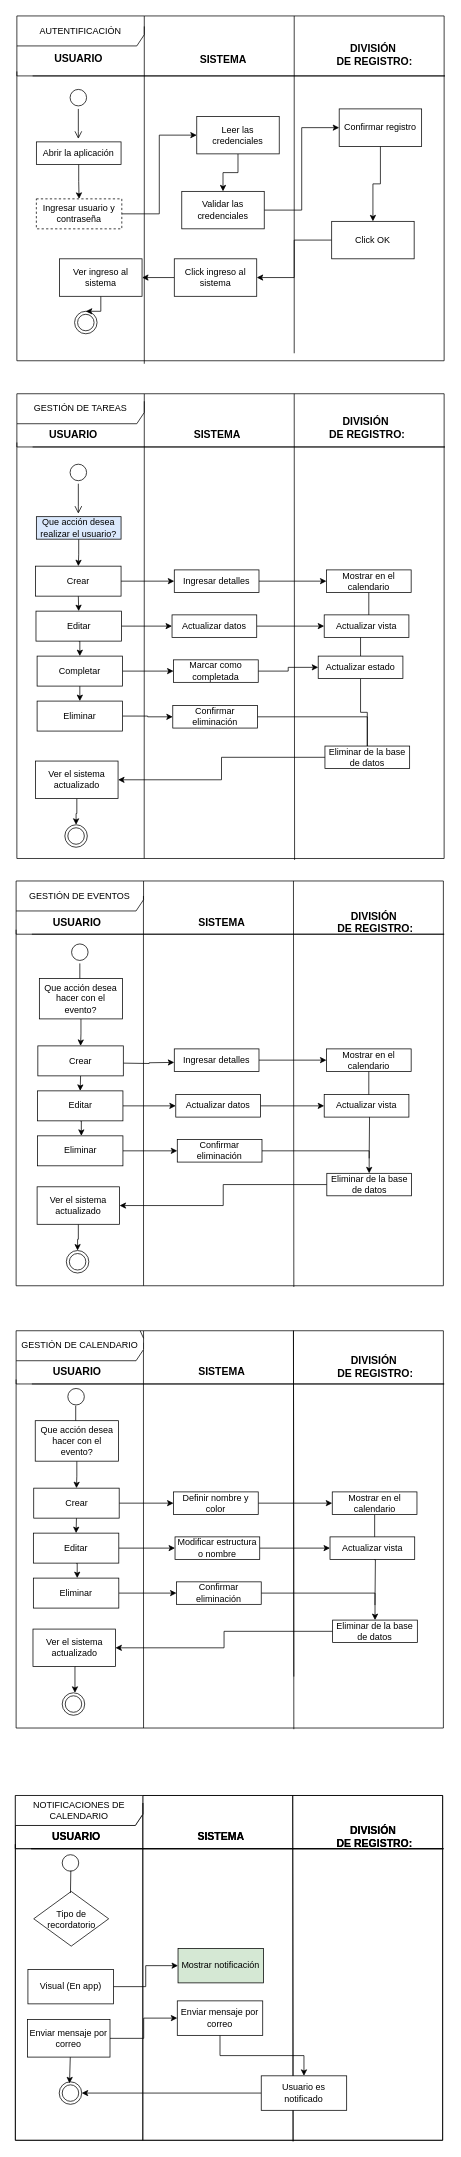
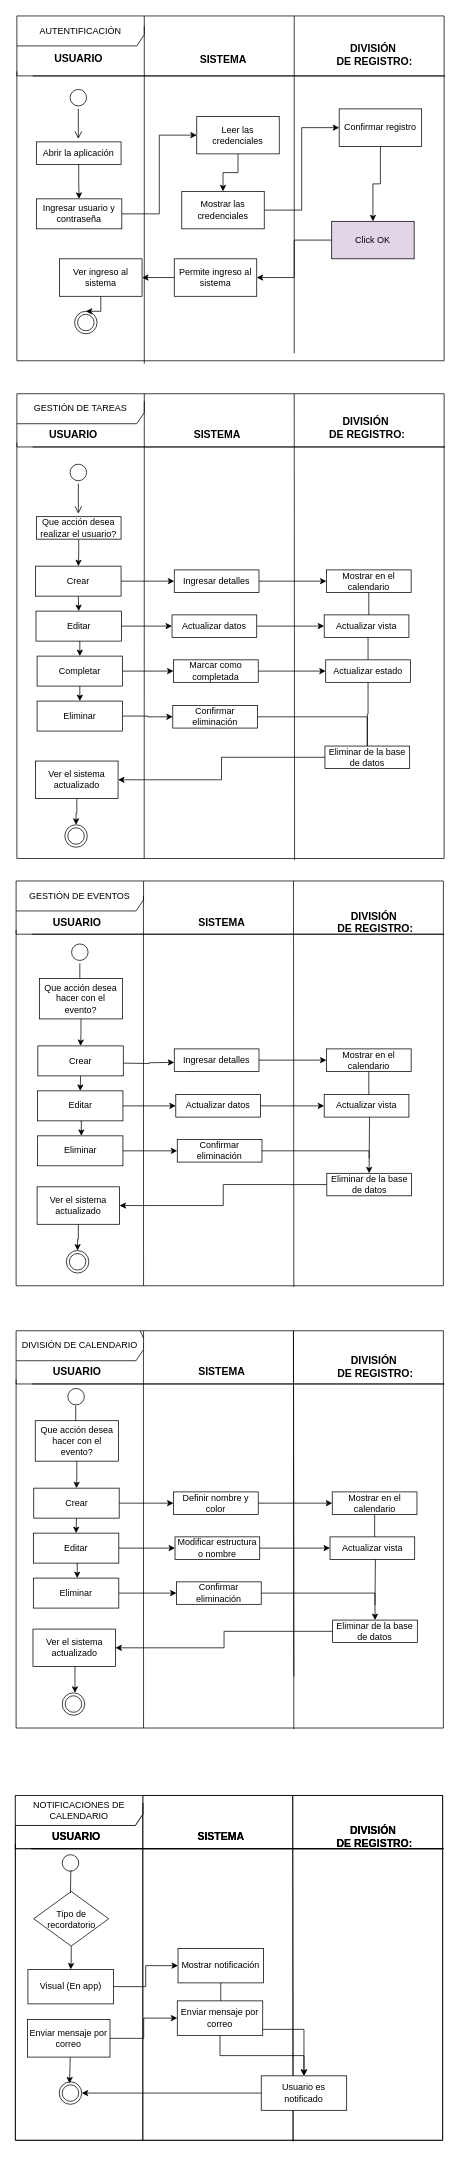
node "Validar las credenciales": label "Validar las credenciales" -> "Mostrar las credenciales"
node "Ingresar usuario y contraseña": style dashed -> solid
node "Click OK": fillcolor #ffffff -> #e1d5e7
node "Click ingreso al sistema": label "Click ingreso al sistema" -> "Permite ingreso al sistema"
node "Que acción desea realizar el usuario?": fillcolor #dae8fc -> #ffffff
node "Actualizar estado": moved (361, 667) -> (368, 671)
node "GESTIÓN DE CALENDARIO": label "GESTIÓN DE CALENDARIO" -> "DIVISIÓN DE CALENDARIO"
edge "Tipo de recordatorio" -> "Visual (En app)": added
node "Mostrar notificación": fillcolor #d5e8d4 -> #ffffff
edge "Mostrar notificación" -> "Usuario es notificado": added
